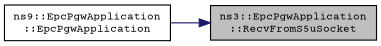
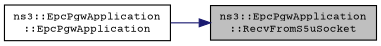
node "ns9::EpcPgwApplication ::EpcPgwApplication": label "ns9::EpcPgwApplication ::EpcPgwApplication" -> "ns3::EpcPgwApplication ::EpcPgwApplication"
